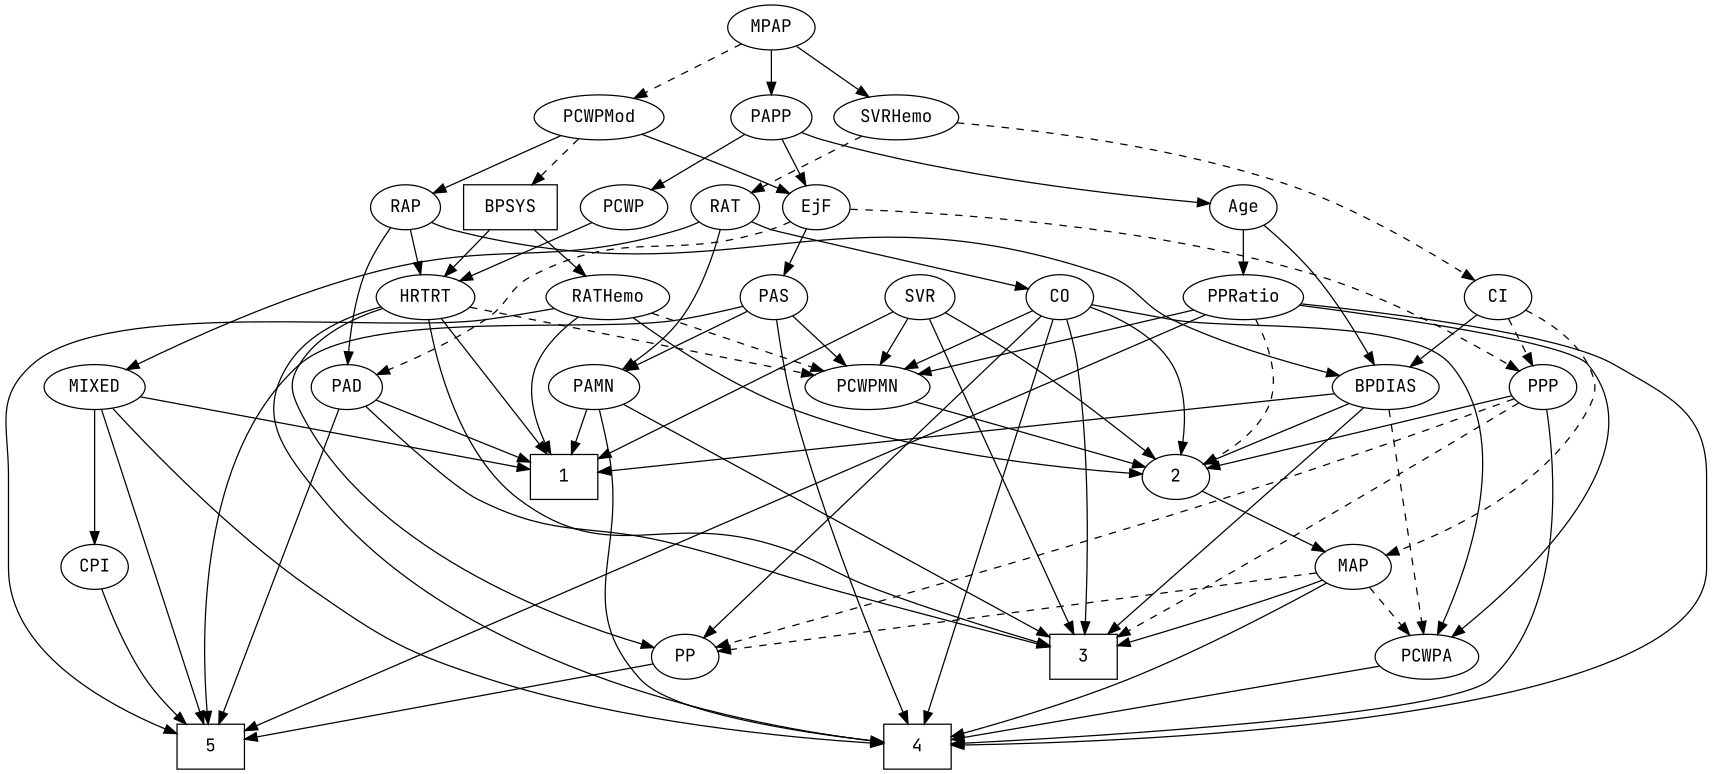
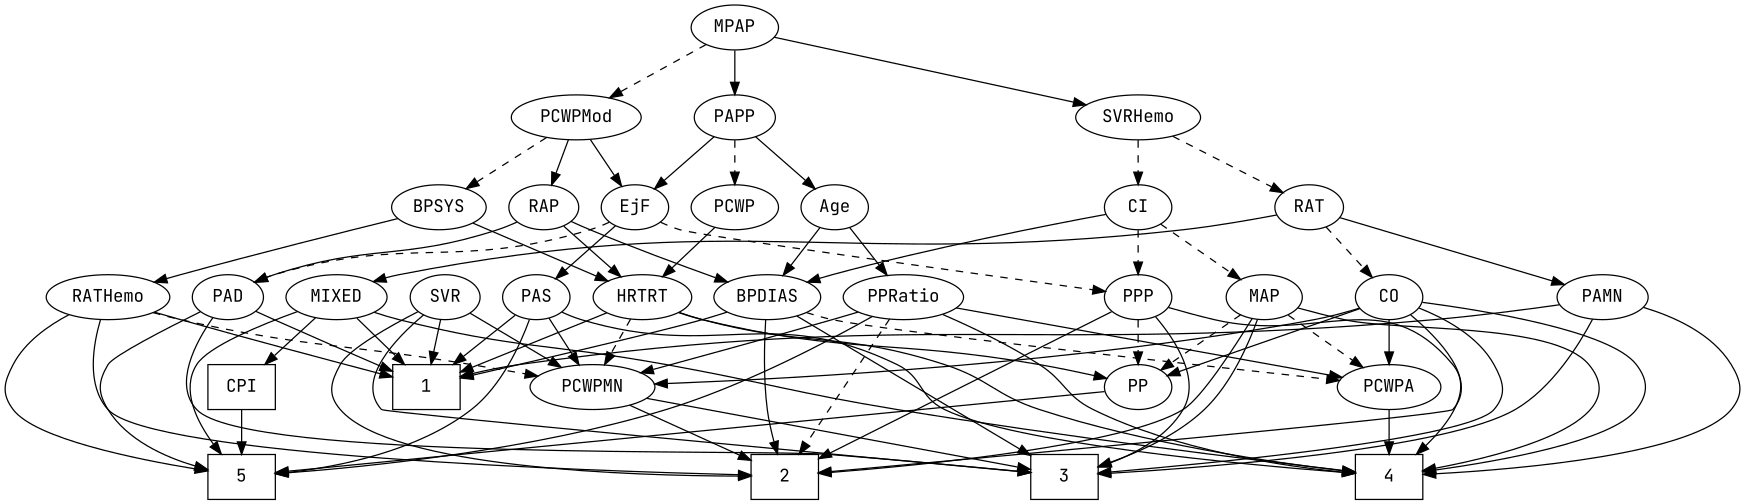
edge "PAPP" -> "PCWP": style solid -> dashed
node "BPSYS": shape box -> ellipse
edge "RAT" -> "CO": style solid -> dashed
edge "PAS" -> "PAMN": now "PAS" -> "1"
node "2": shape ellipse -> box
edge "PPP" -> "3": style dashed -> solid
edge "2" -> "MAP": reversed
edge "HRTRT" -> "3": now "PCWPMN" -> "3"
node "CPI": shape ellipse -> box
